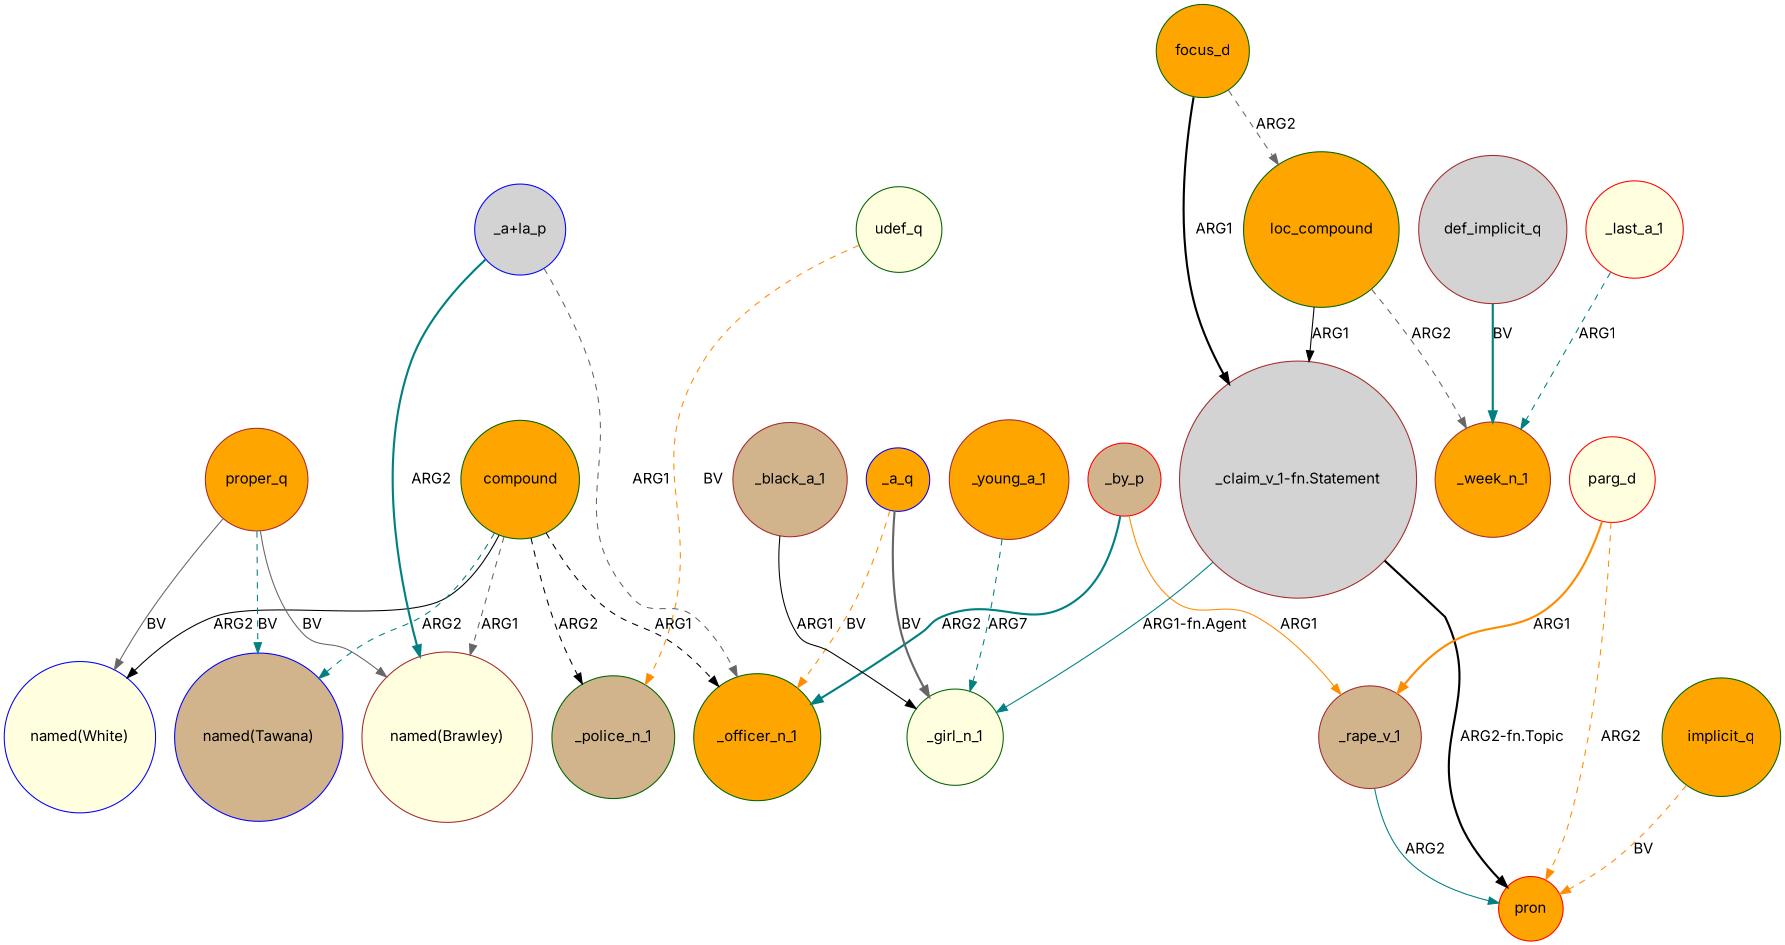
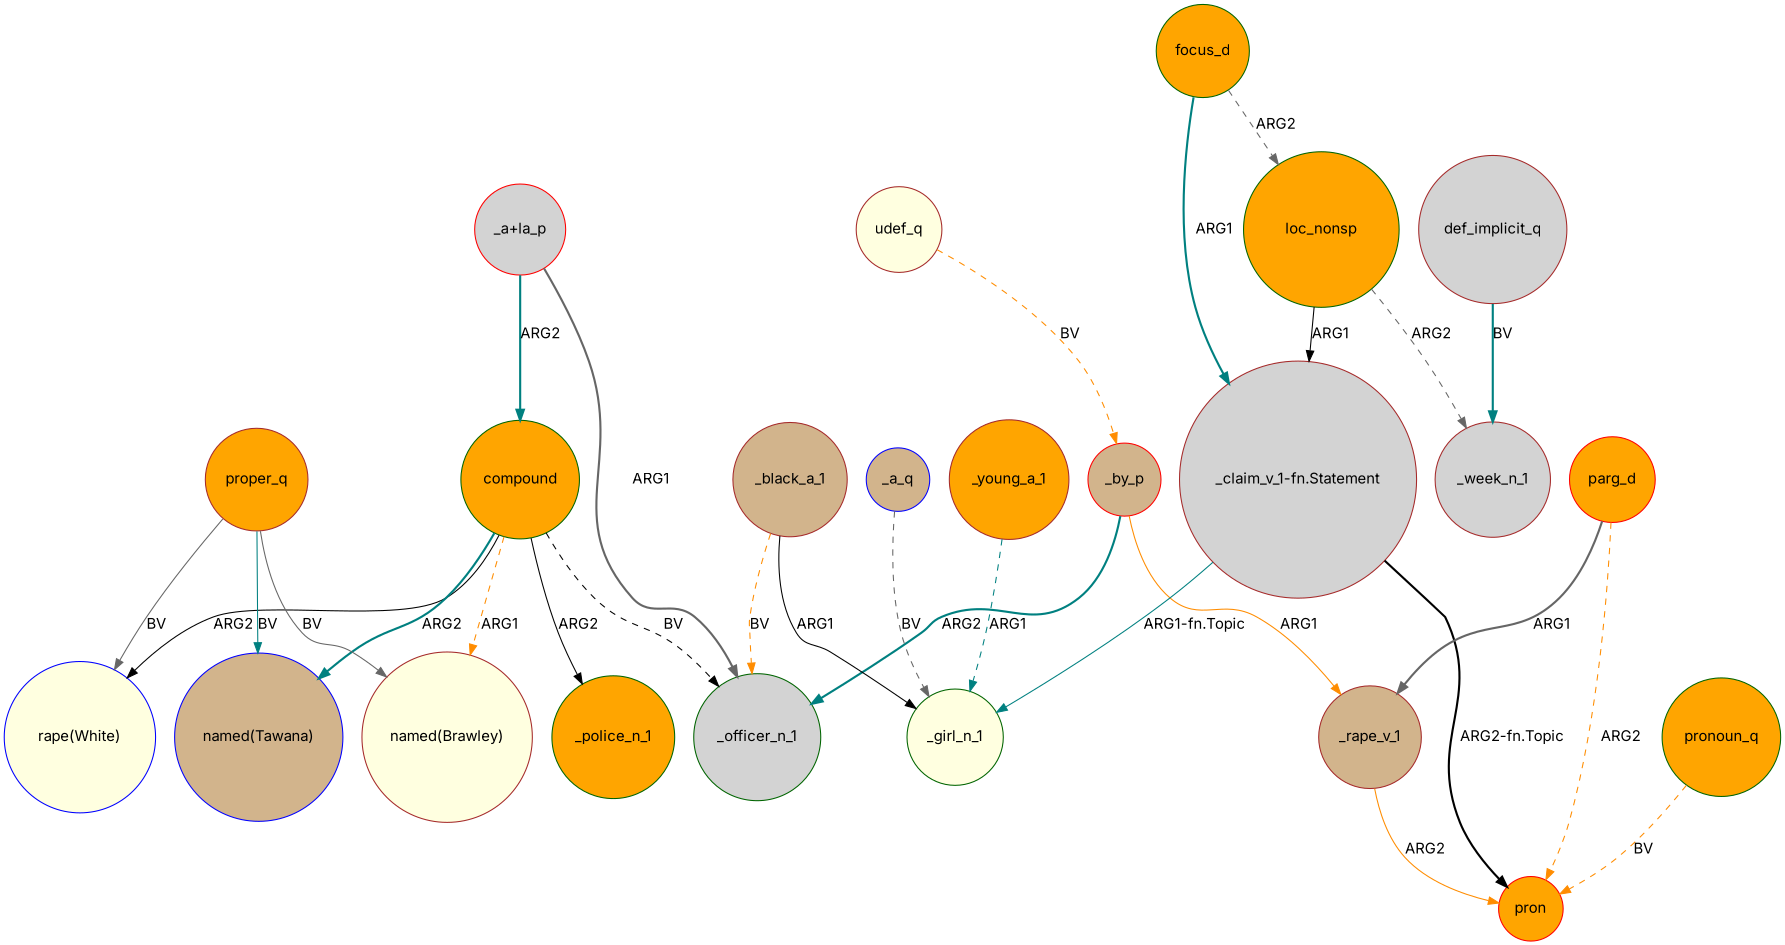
node "_a+la_p": color blue -> red
node "udef_q": color darkgreen -> brown
node "loc_compound": label "loc_compound" -> "loc_nonsp"
node "_last_a_1": removed
edge "focus_d" -> "_claim_v_1-fn.Statement": color black -> teal
edge "udef_q" -> "_police_n_1": now "udef_q" -> "_by_p"
edge "_a+la_p" -> "named(Brawley)": now "_a+la_p" -> "compound"
node "_a_q": fillcolor orange -> tan
node "_week_n_1": fillcolor orange -> lightgrey
node "parg_d": fillcolor lightyellow -> orange
edge "_a+la_p" -> "_officer_n_1": style dashed -> bold
edge "proper_q" -> "named(Tawana)": style dashed -> solid
edge "compound" -> "named(Brawley)": color gray40 -> darkorange
edge "_a_q" -> "_officer_n_1": now "_black_a_1" -> "_officer_n_1"
edge "_a_q" -> "_girl_n_1": style bold -> dashed
edge "compound" -> "_police_n_1": style dashed -> solid
edge "compound" -> "named(Tawana)": style dashed -> bold
edge "parg_d" -> "_rape_v_1": color darkorange -> gray40
edge "compound" -> "_officer_n_1": label "ARG1" -> "BV"
edge "_young_a_1" -> "_girl_n_1": label "ARG7" -> "ARG1"
edge "_claim_v_1-fn.Statement" -> "_girl_n_1": label "ARG1-fn.Agent" -> "ARG1-fn.Topic"
node "named(White)": label "named(White)" -> "rape(White)"
node "_police_n_1": fillcolor tan -> orange
node "_officer_n_1": fillcolor orange -> lightgrey
node "implicit_q": label "implicit_q" -> "pronoun_q"
edge "_rape_v_1" -> "pron": color teal -> darkorange
